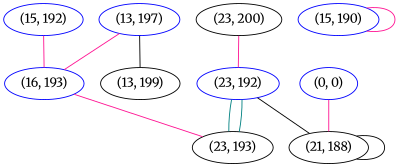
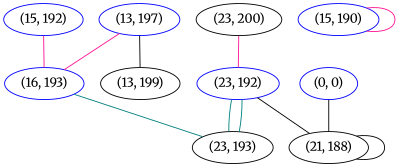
edge "(16, 193)" -- "(23, 193)": color deeppink -> teal
edge "(0, 0)" -- "(21, 188)": color deeppink -> black
